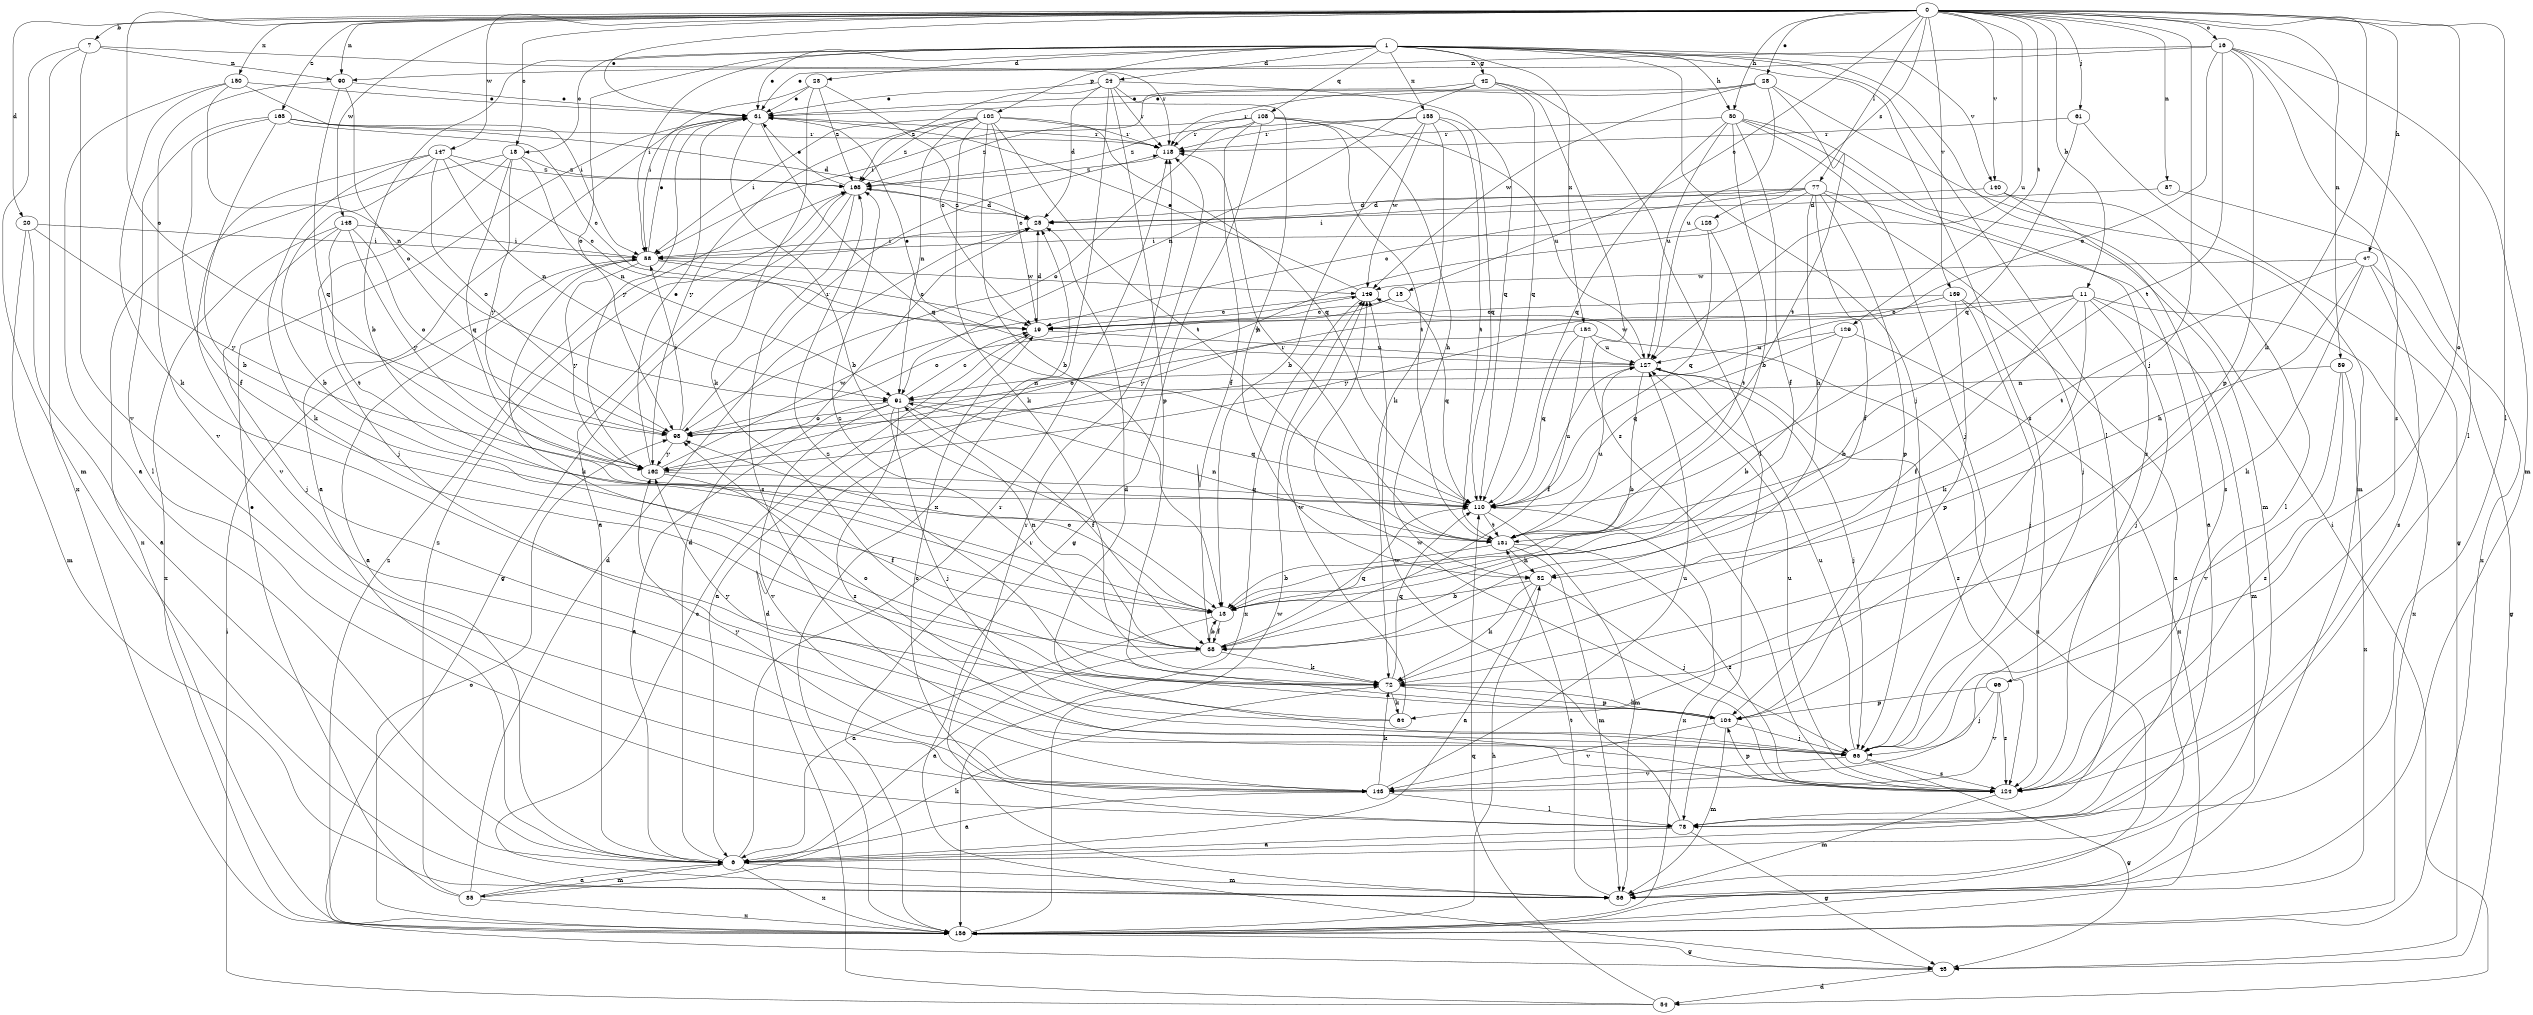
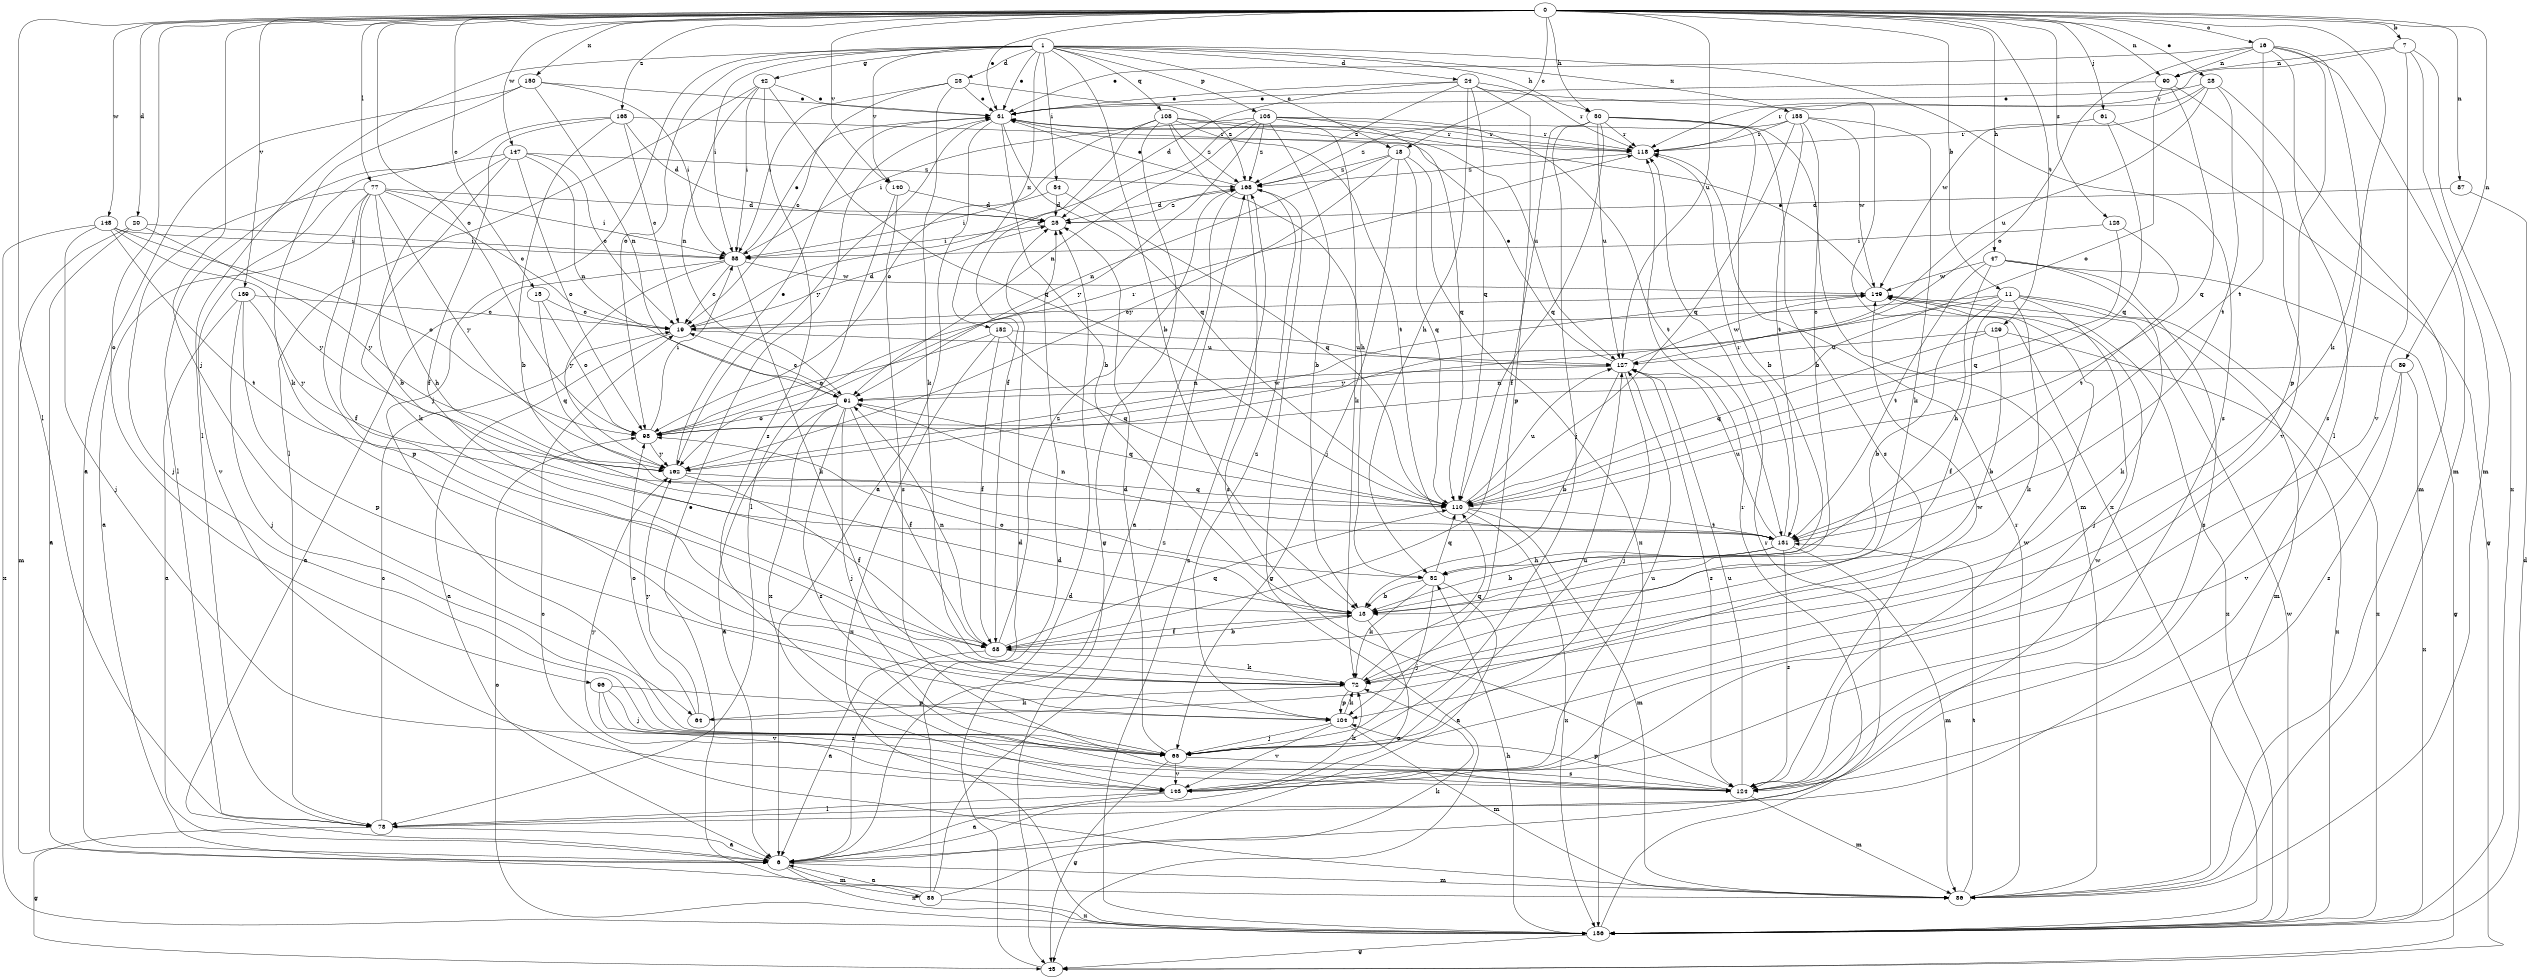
node "102": label "102" -> "103"
edge "52" -> "110": added, label "q"
edge "87" -> "156": label "x" -> "d"
edge "91" -> "143": label "v" -> "x"
edge "45" -> "54": now "45" -> "25"
